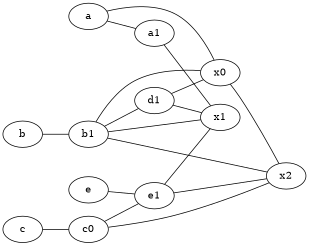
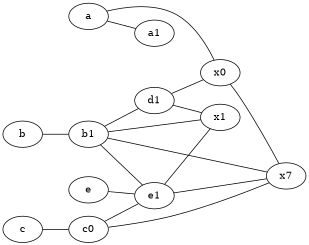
edge "a1" -- "x1": removed
edge "x0" -- "b1": now "e1" -- "b1"
node "x2": label "x2" -> "x7"
